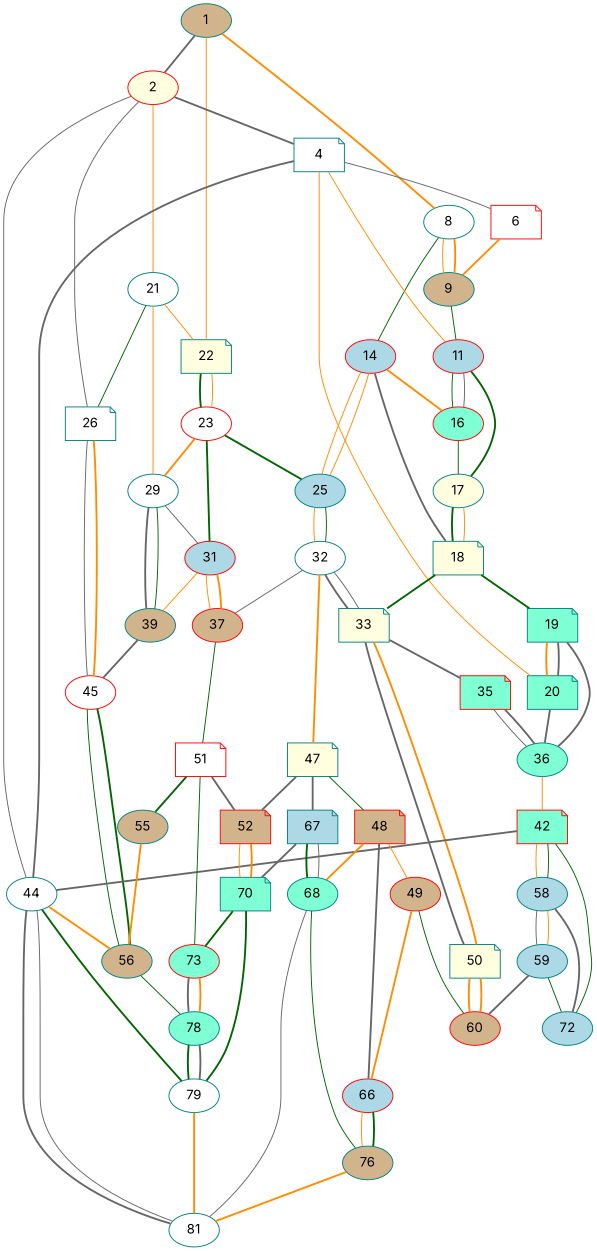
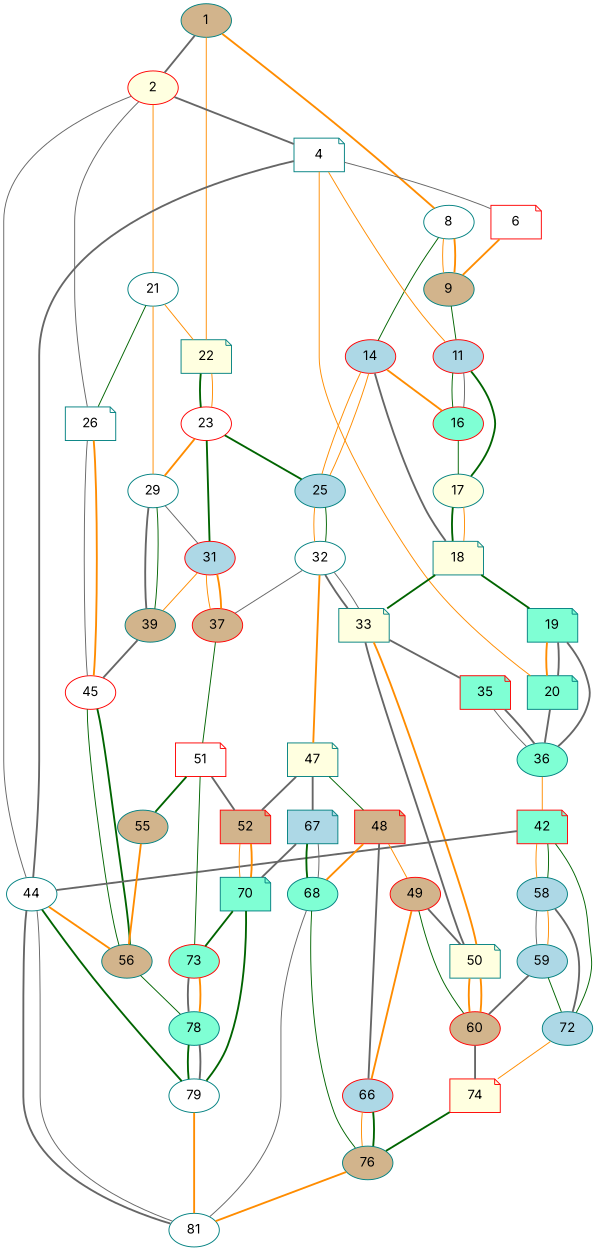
edge "49" -- "50": added
node "74": added
